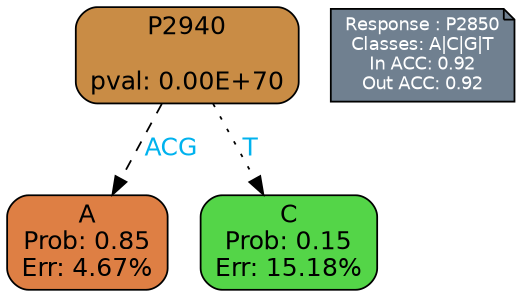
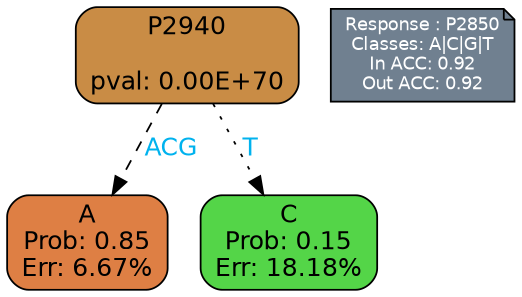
node "A Prob: 0.85 Err: 4.67%": label "A Prob: 0.85 Err: 4.67%" -> "A Prob: 0.85 Err: 6.67%"
node "C Prob: 0.15 Err: 15.18%": label "C Prob: 0.15 Err: 15.18%" -> "C Prob: 0.15 Err: 18.18%"
